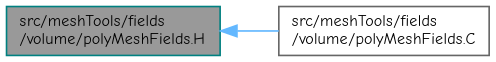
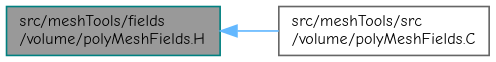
node "src/meshTools/fields /volume/polyMeshFields.C": label "src/meshTools/fields /volume/polyMeshFields.C" -> "src/meshTools/src /volume/polyMeshFields.C"
